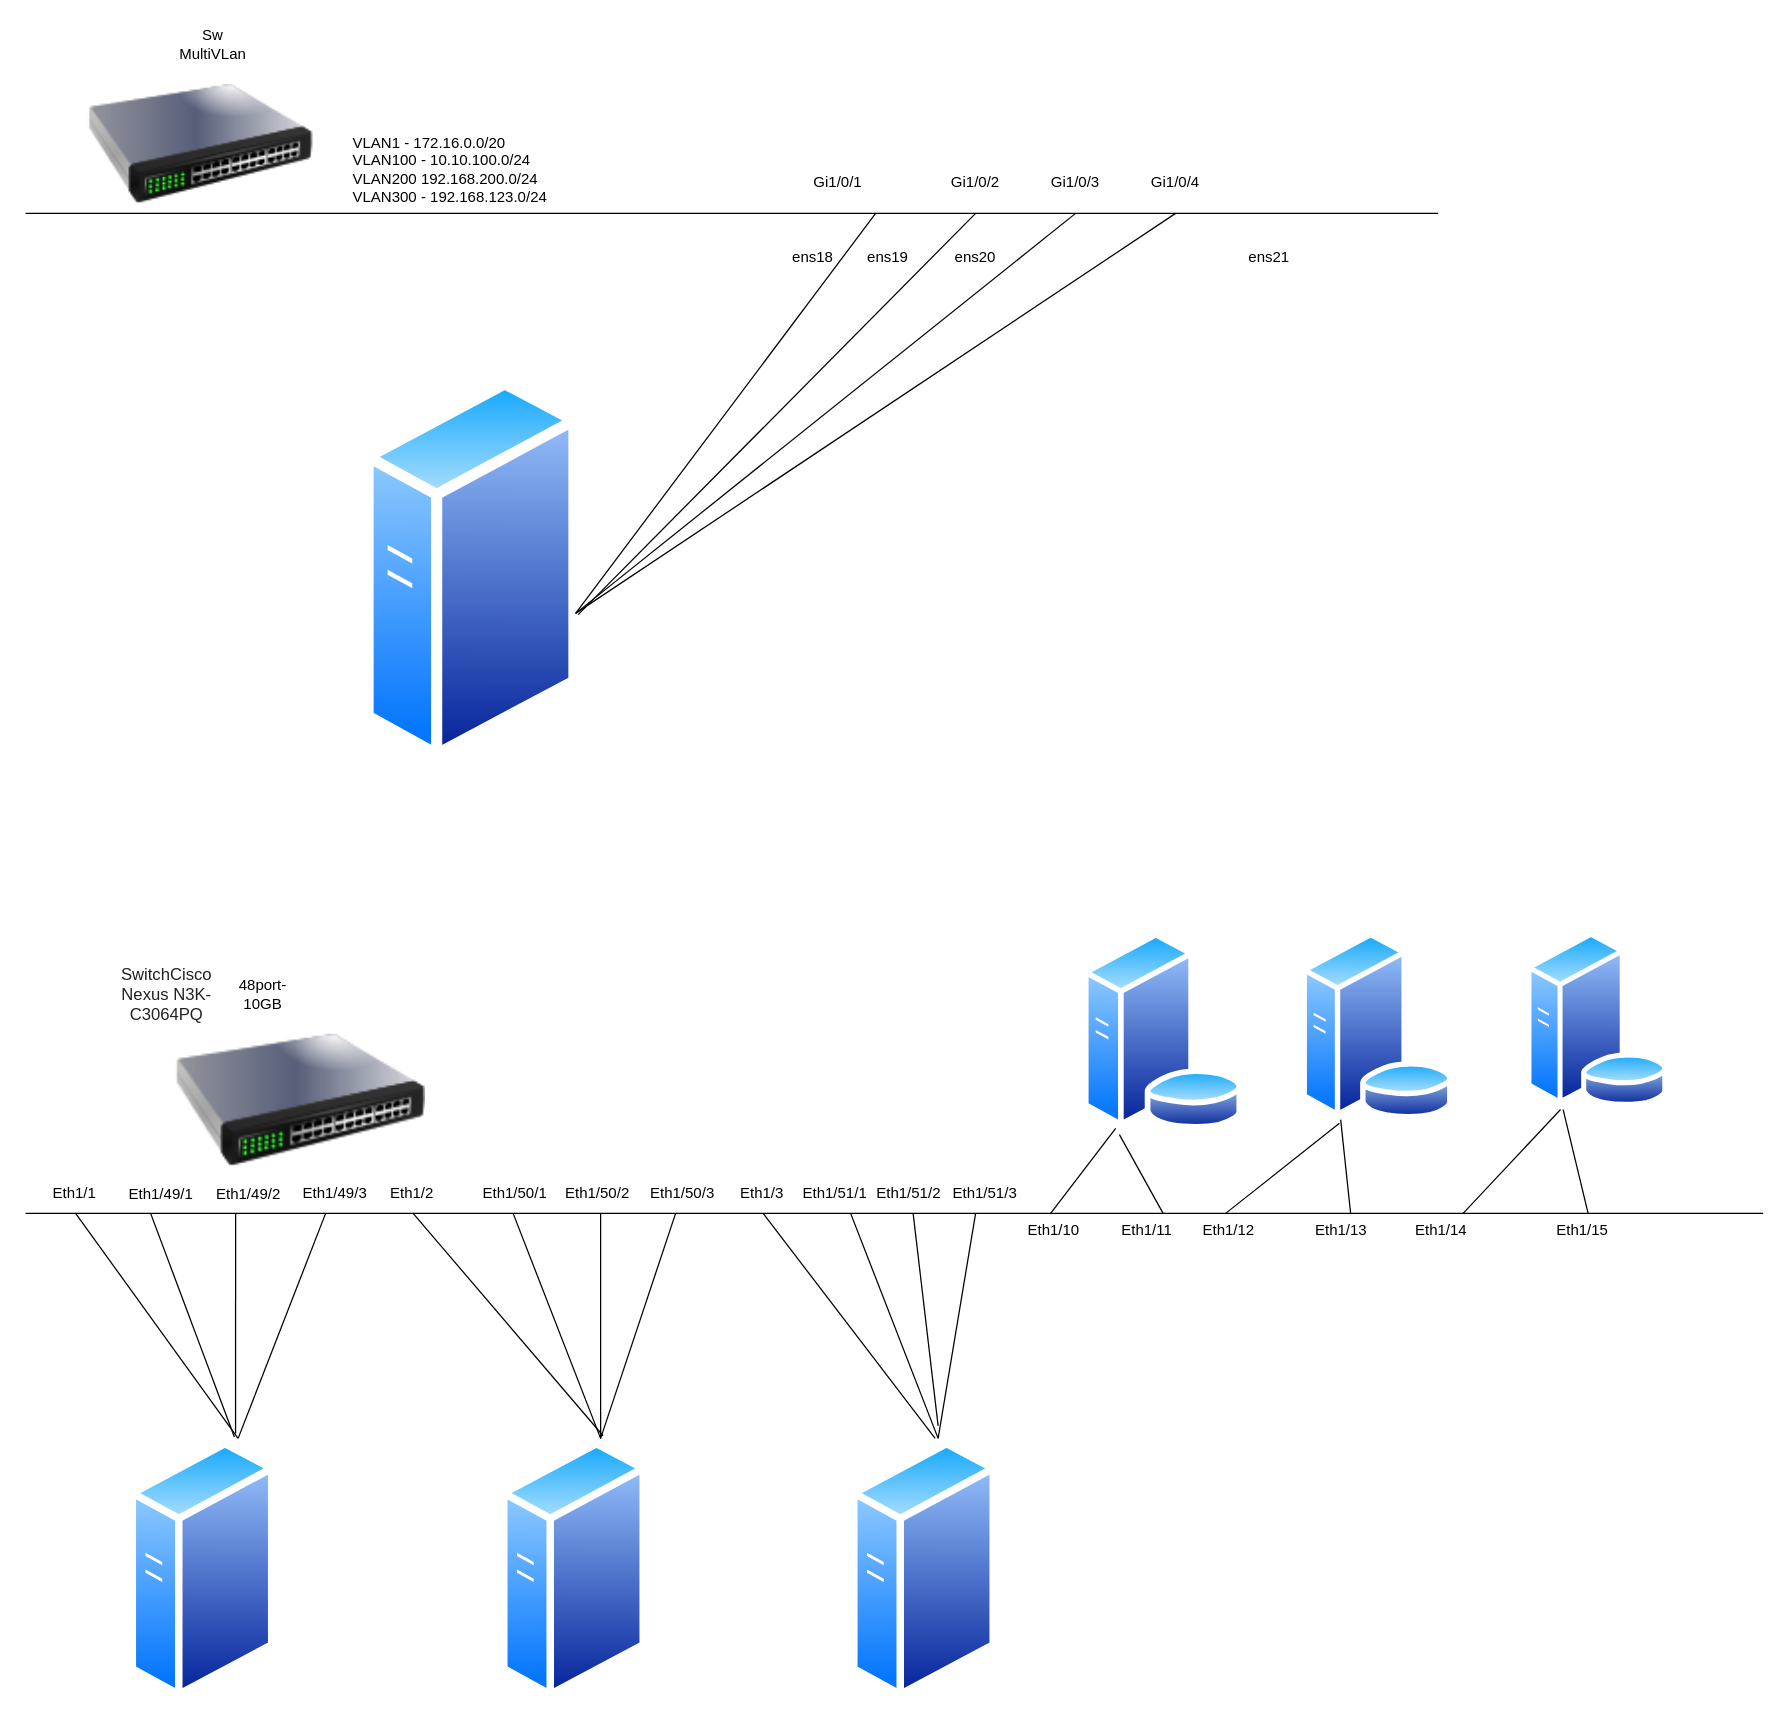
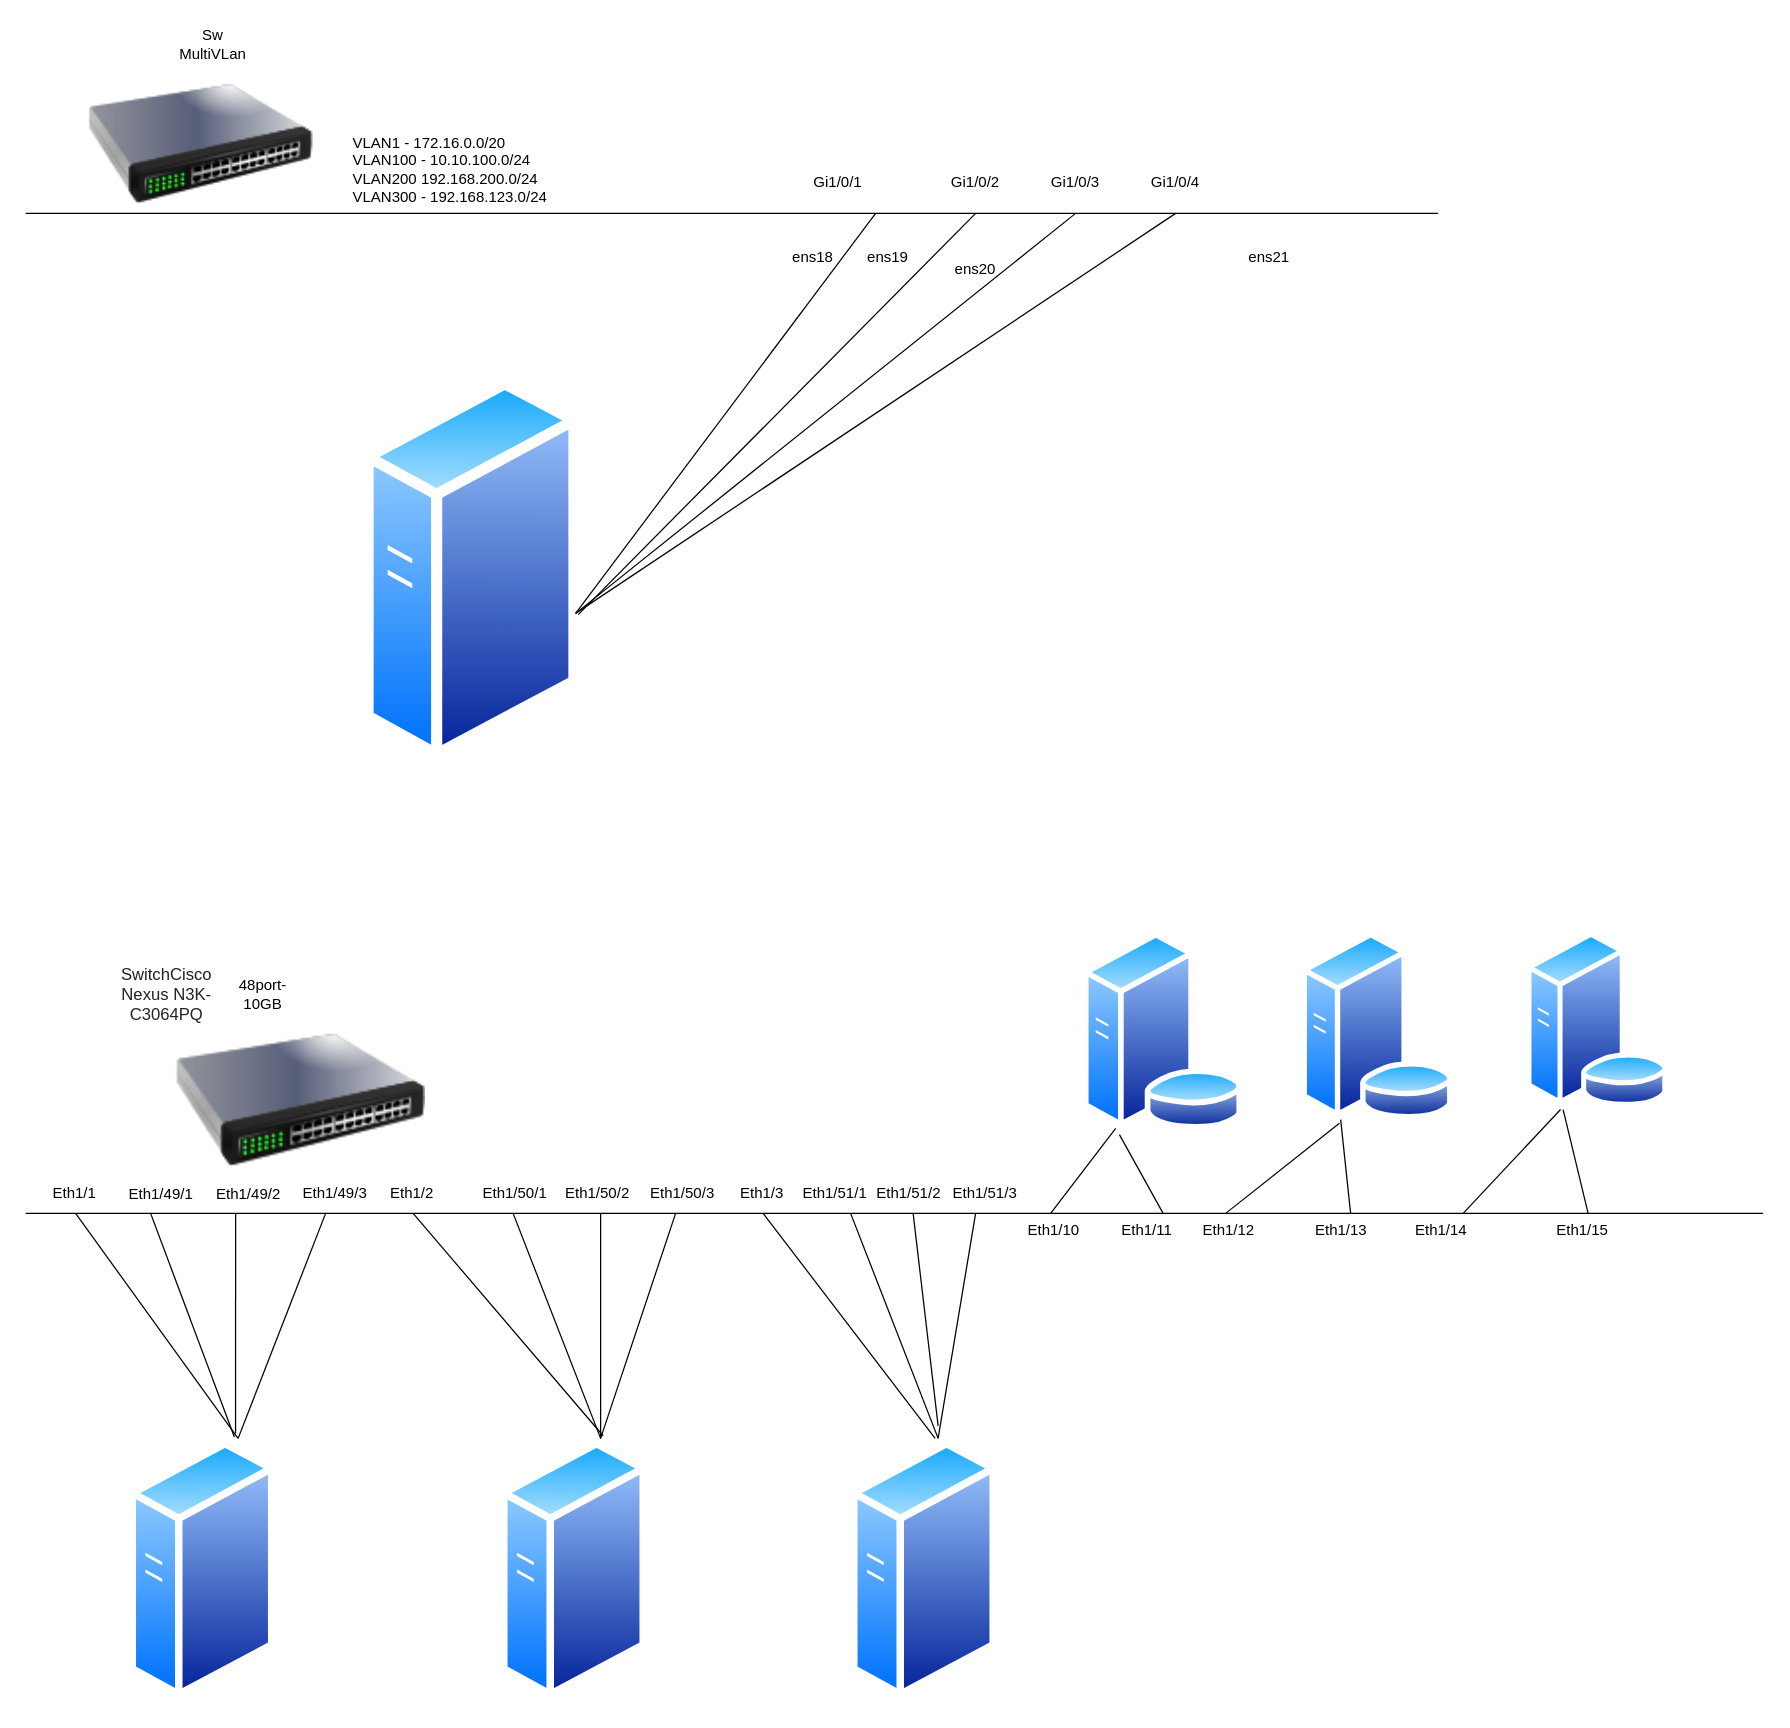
node "ens20": moved (976, 257) -> (976, 269)
